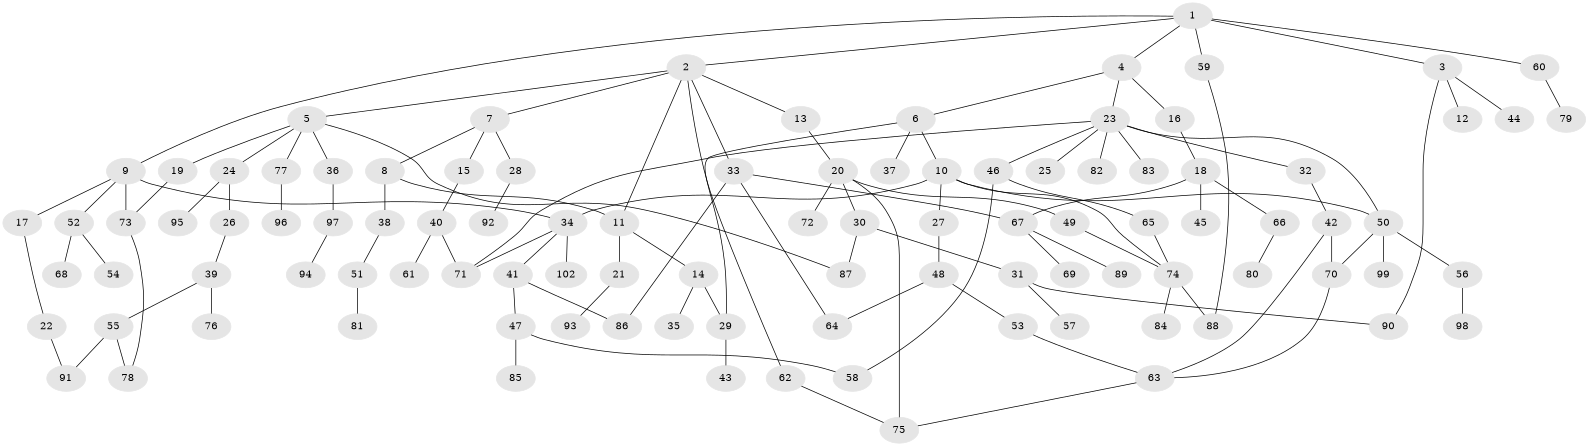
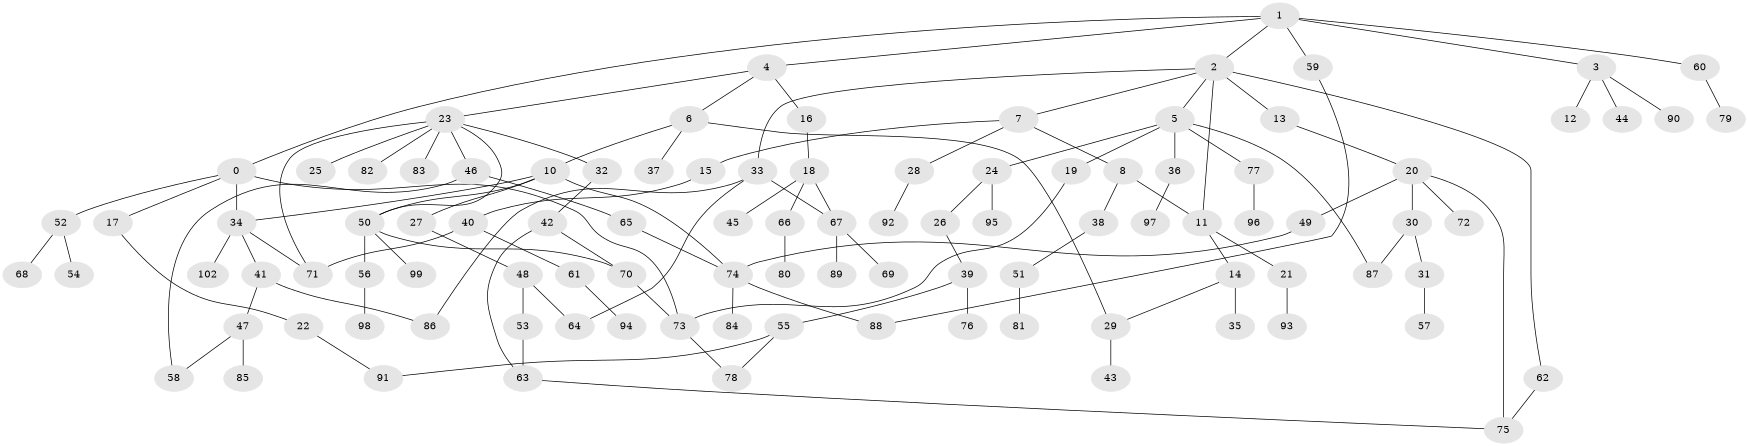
node "9": label "9" -> "0"
edge "97" -- "94": now "61" -- "94"
edge "31" -- "90": removed
edge "70" -- "63": now "70" -- "73"
